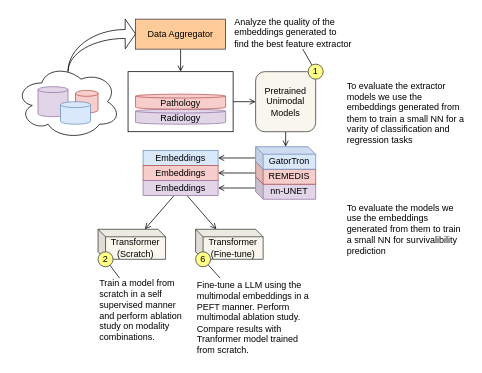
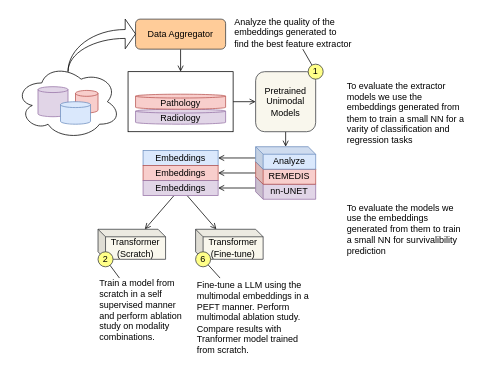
node "Data Aggregator": shape rectangle -> rounded rectangle
node "GatorTron": label "GatorTron" -> "Analyze"
